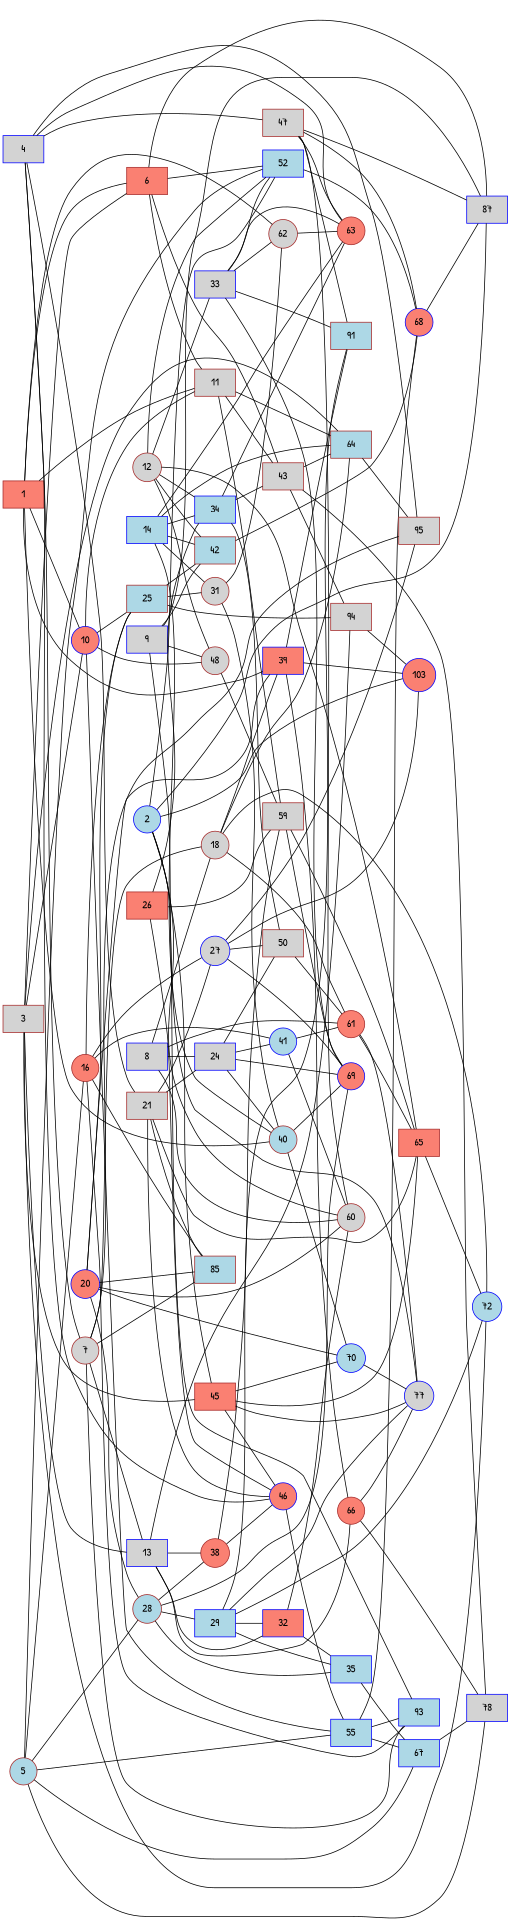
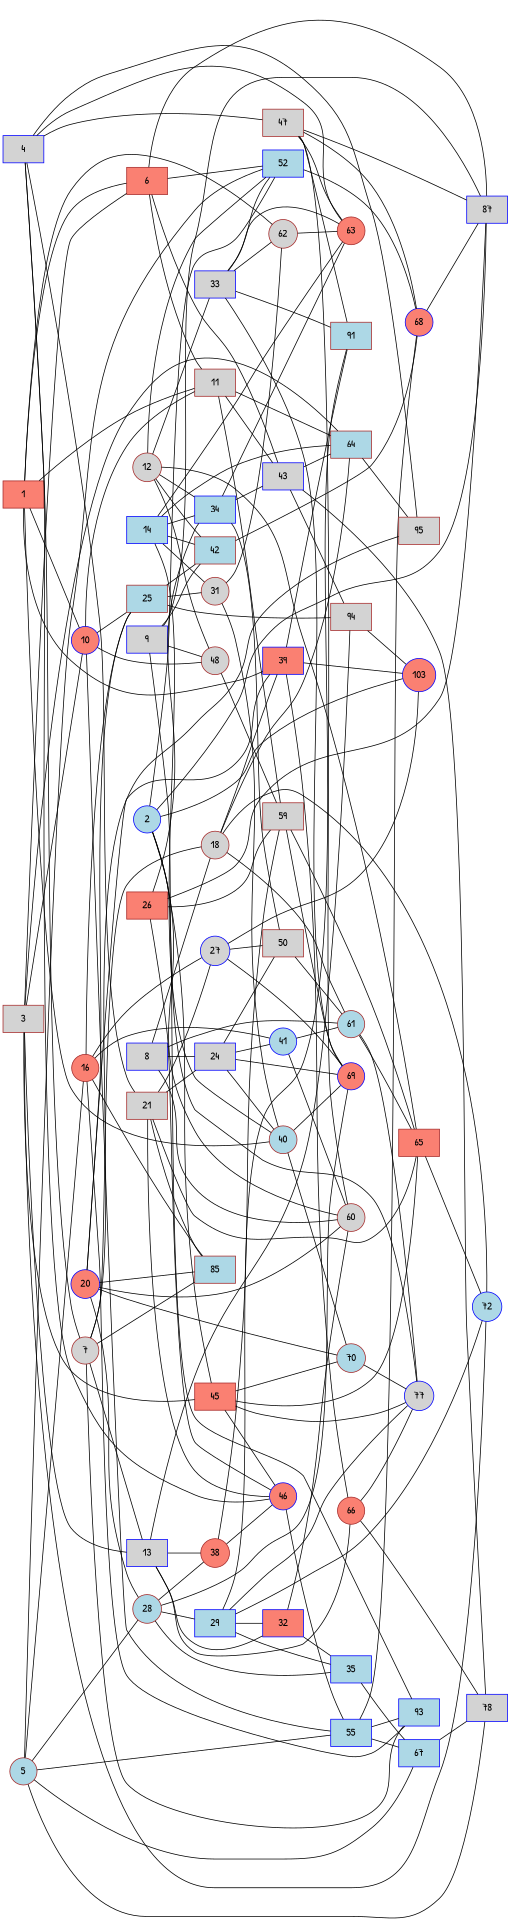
node "43": color brown -> blue
edge "87" -- "26": added
edge "95" -- "27": removed
node "61": fillcolor salmon -> lightblue
node "70": color blue -> brown
